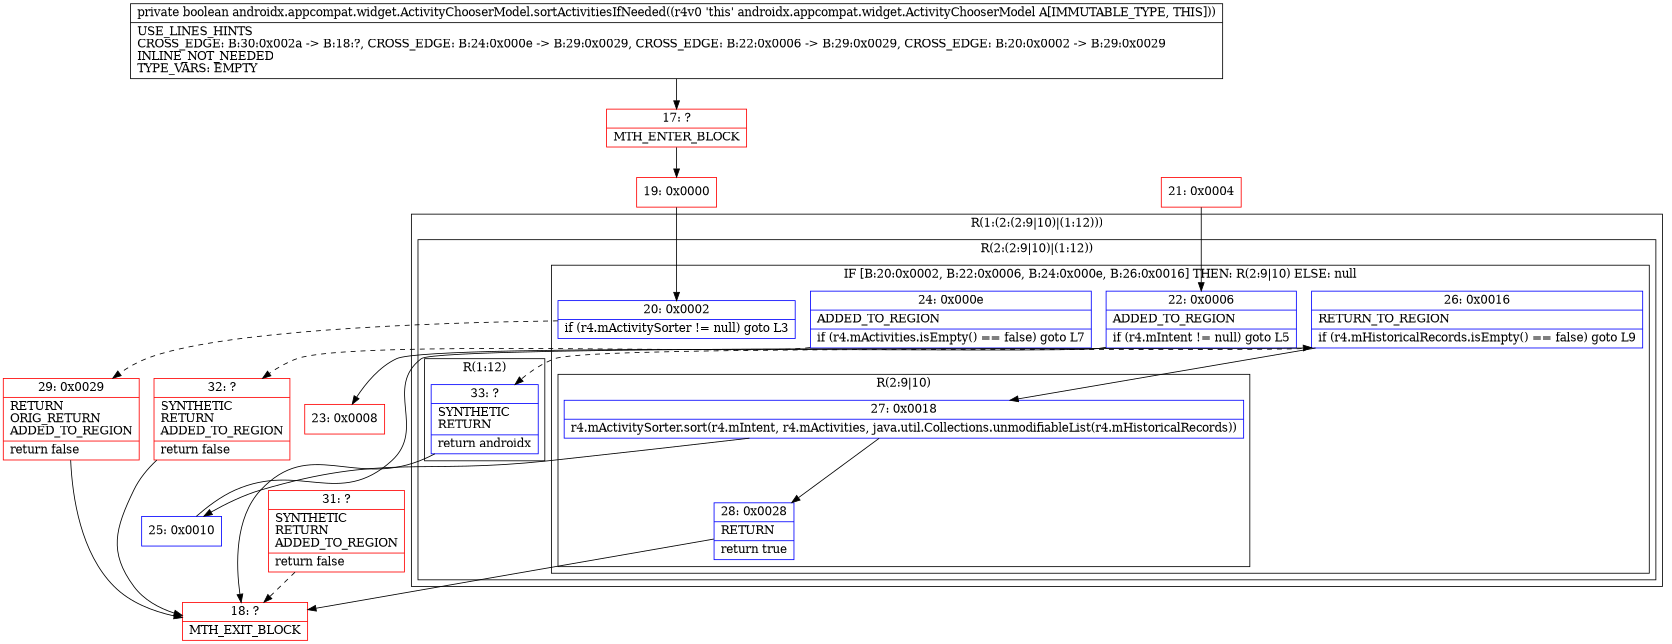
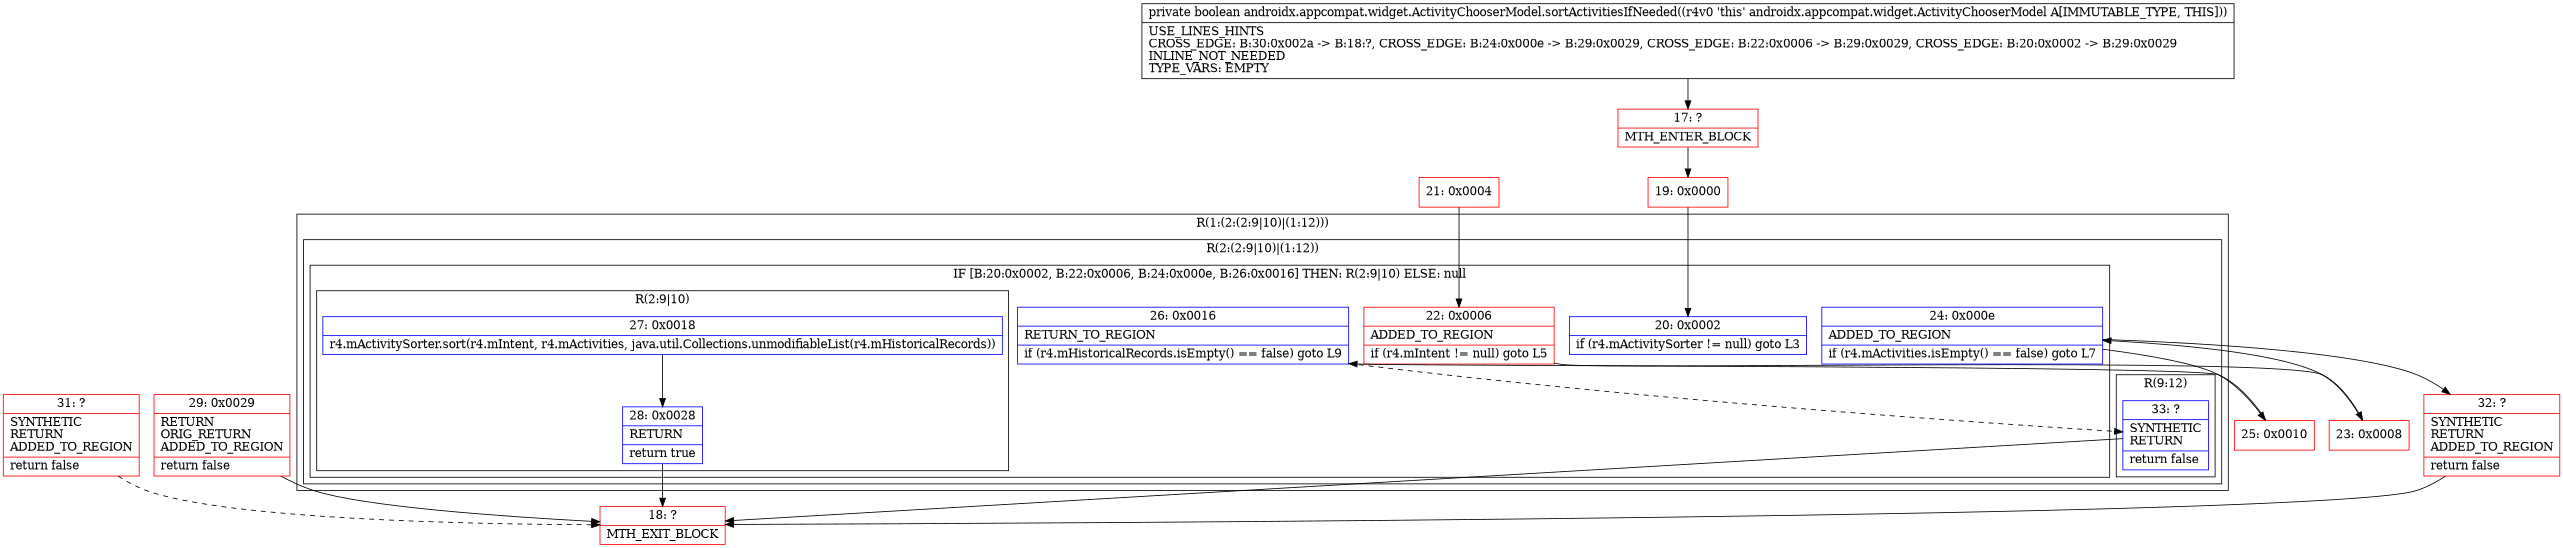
node "22: 0x0006": color blue -> red
edge "20: 0x0002" -> "29: 0x0029": removed
edge "24: 0x000e" -> "32: ?": style dashed -> solid
edge "23: 0x0008" -> "24: 0x000e": added
cluster "R(1:12)": label "R(1:12)" -> "R(9:12)"
edge "26: 0x0016" -> "27: 0x0018": removed
node "33: ?": text "return androidx" -> "return false"
edge "27: 0x0018" -> "25: 0x0010": now "24: 0x000e" -> "25: 0x0010"
node "25: 0x0010": color blue -> red
